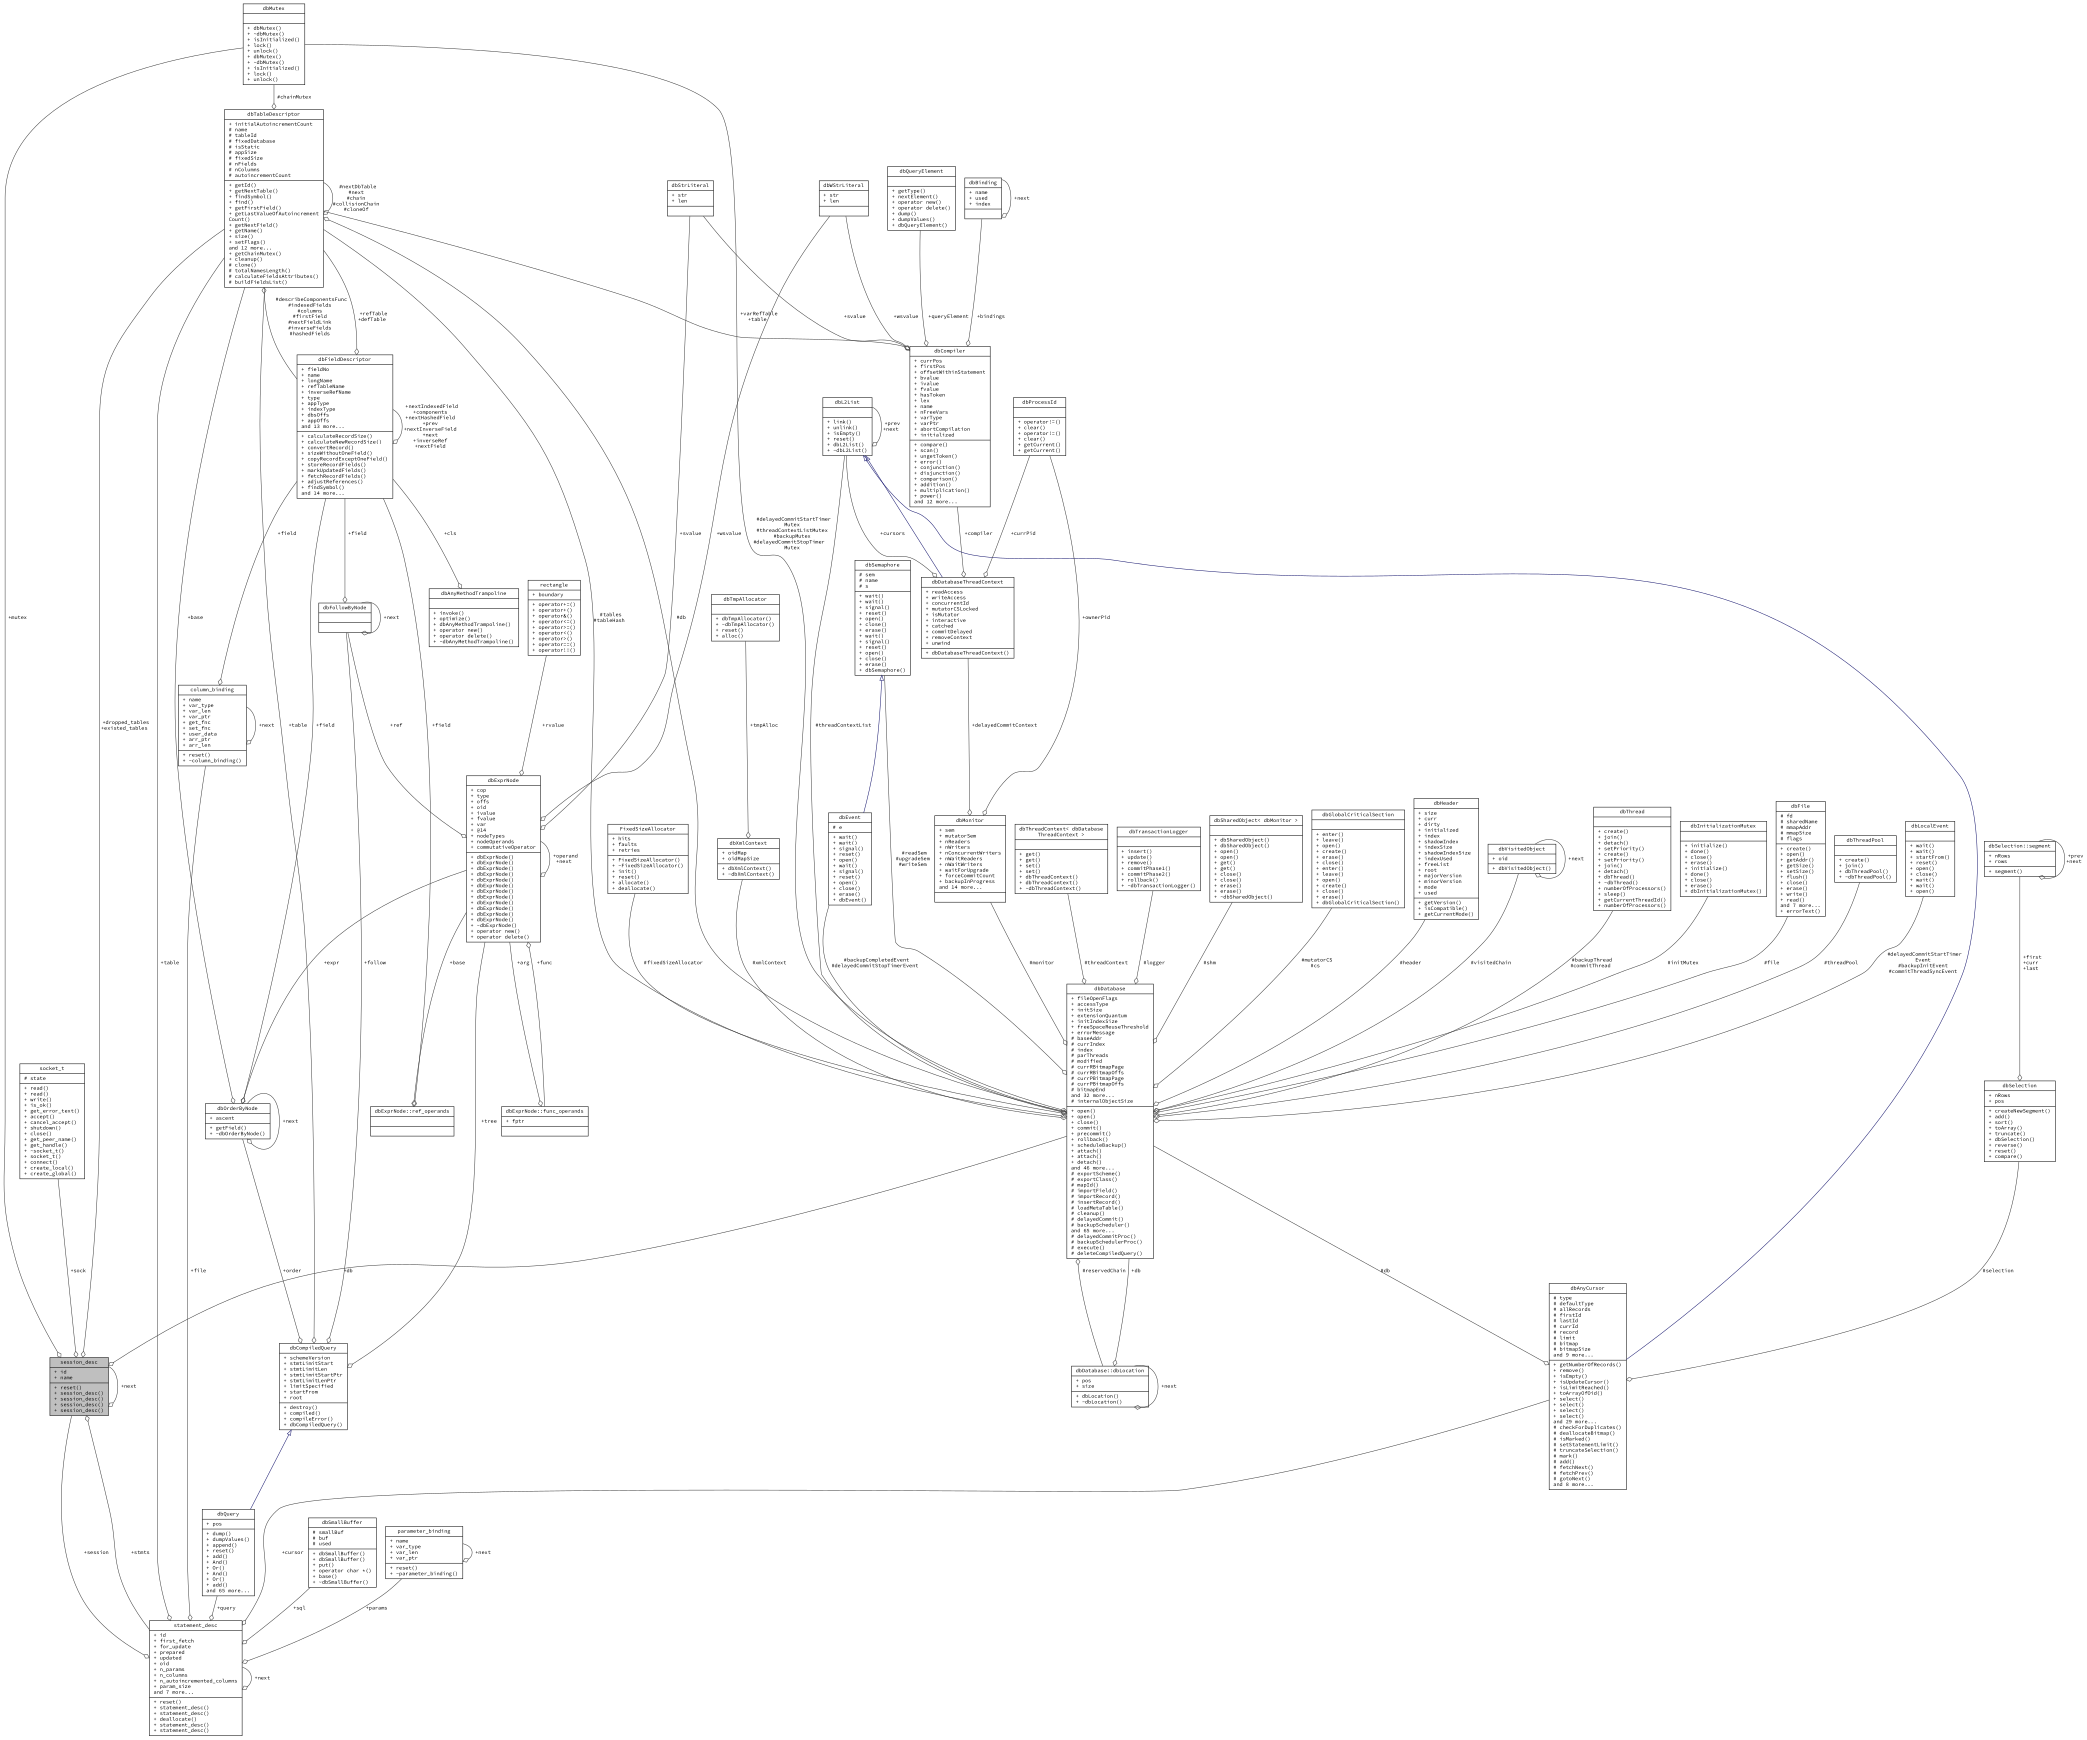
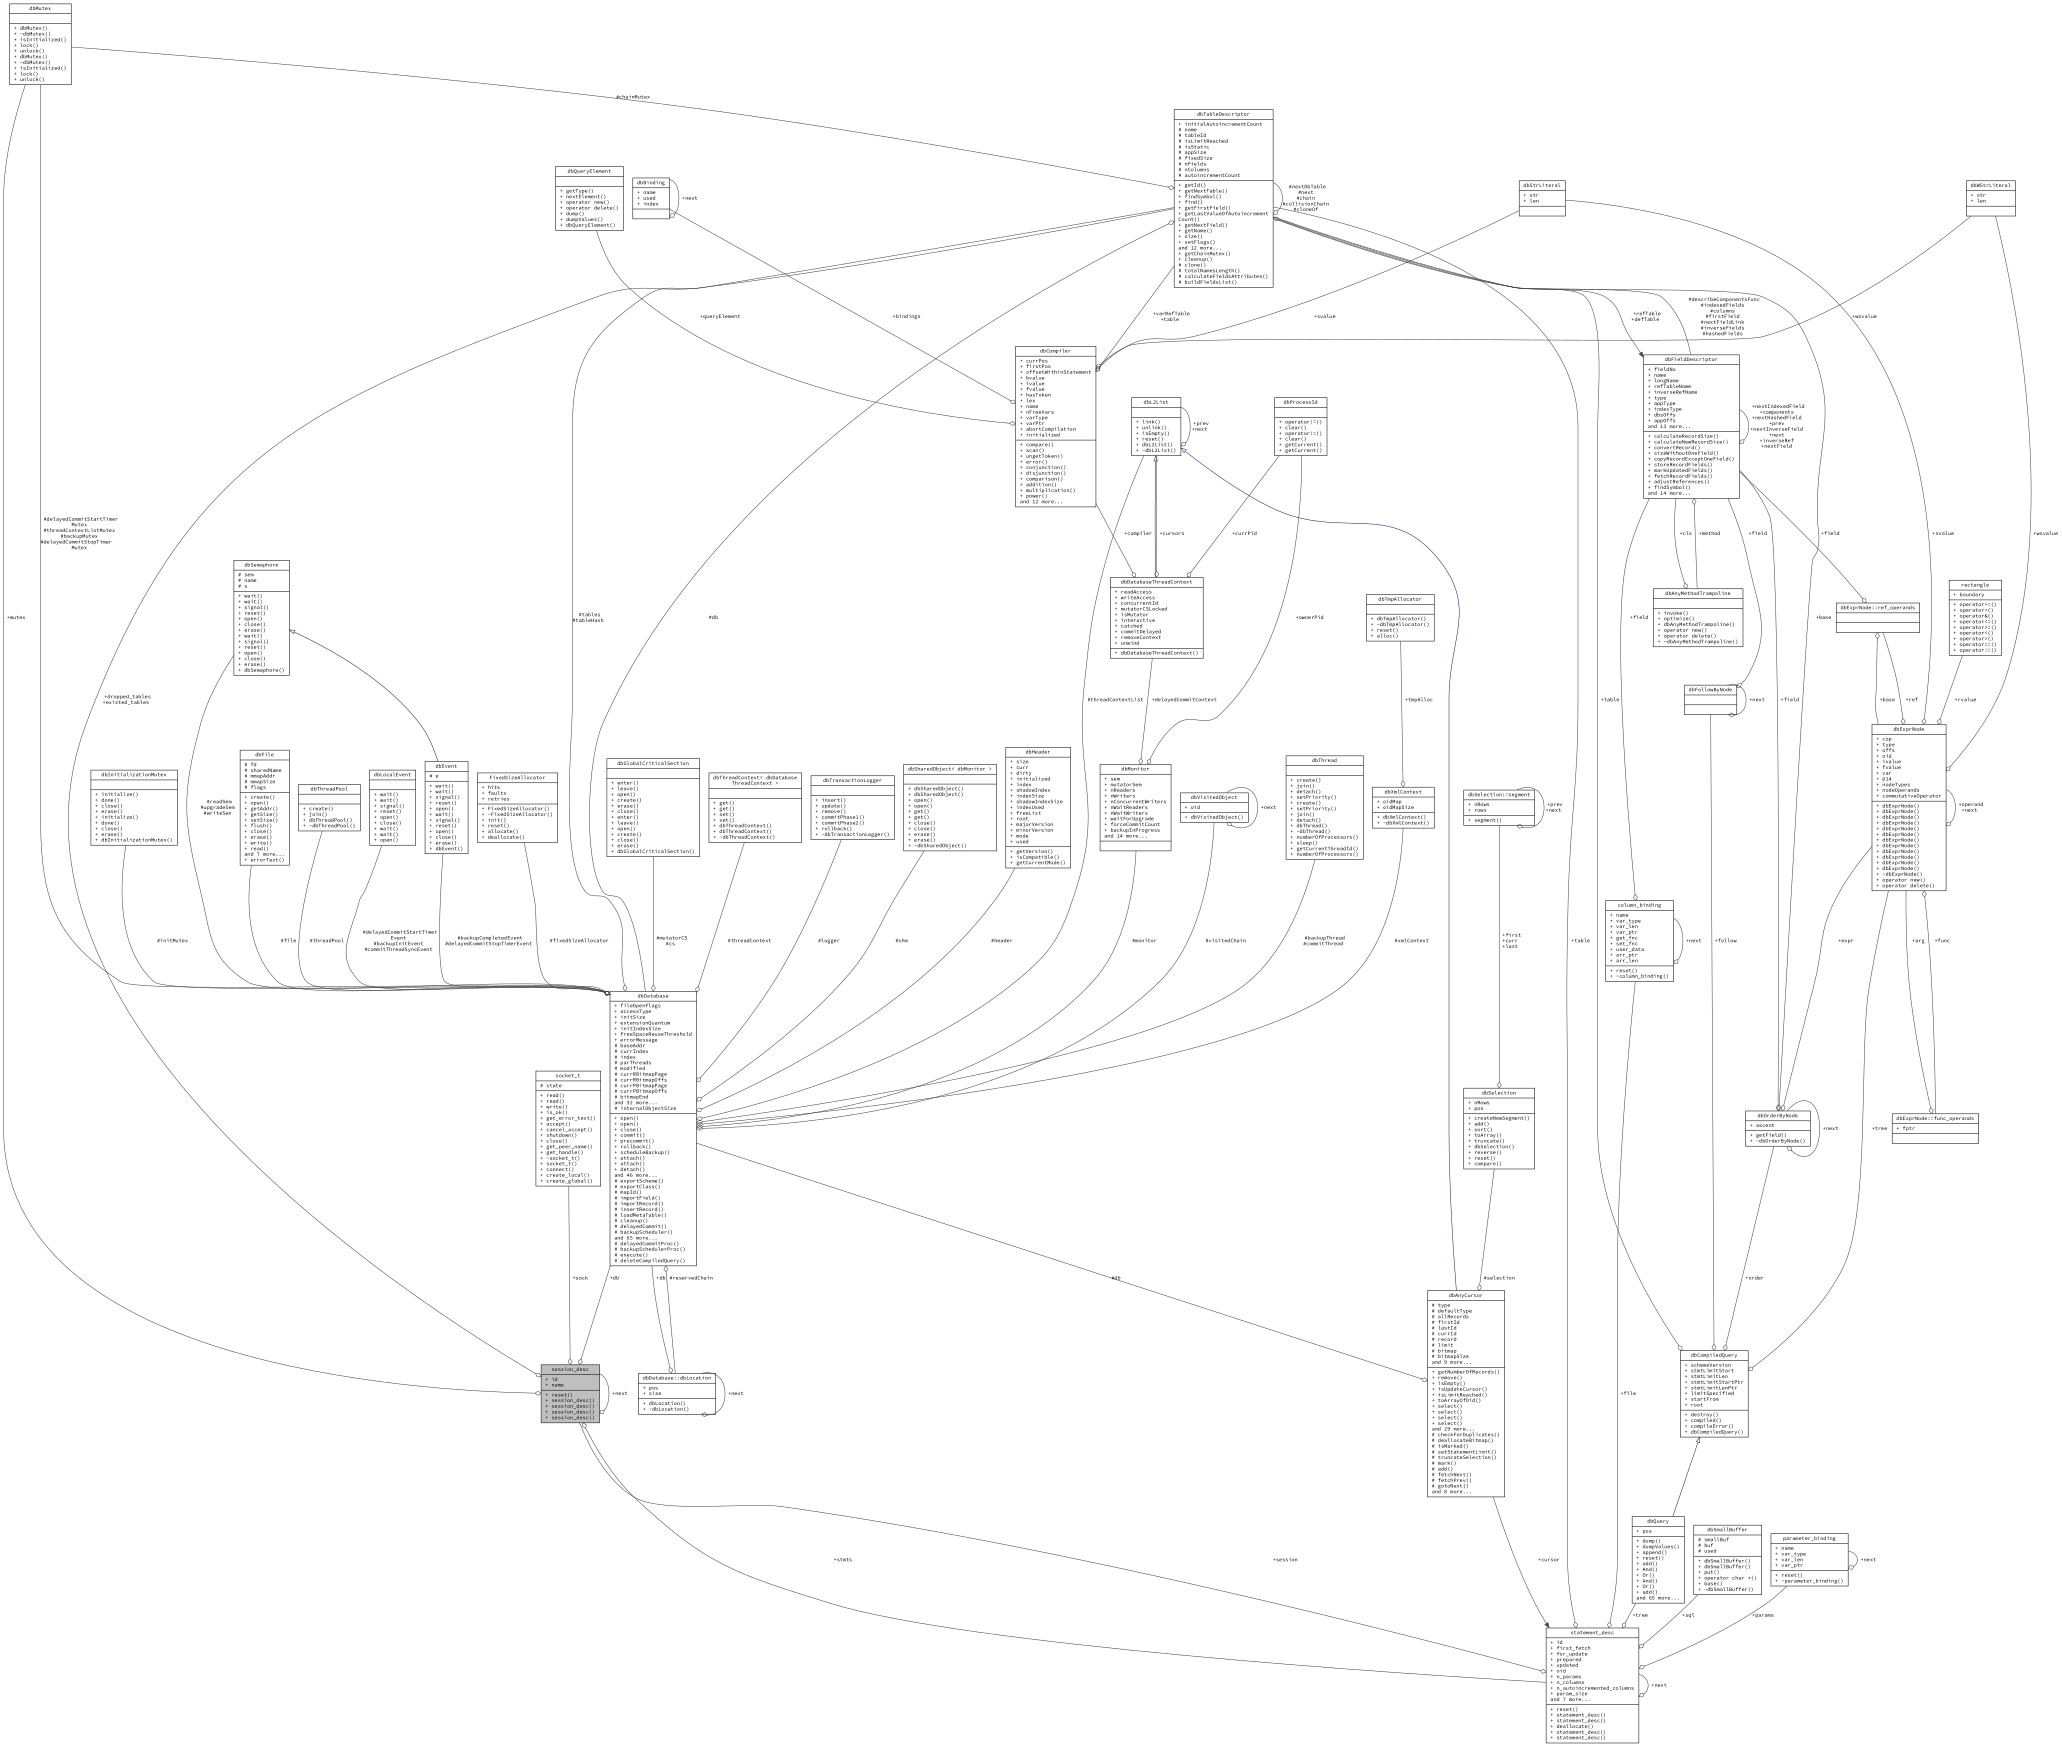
node "dbTableDescriptor": text "# fixedDatabase" -> "# isLimitReached"
edge "dbTableDescriptor" -> "dbFieldDescriptor": arrowhead odiamond -> normal
edge "dbAnyMethodTrampoline" -> "dbFieldDescriptor": added, label "+method"
edge "dbFollowByNode" -> "dbExprNode": now "dbExprNode::ref_operands" -> "dbExprNode"
node "dbLocalEvent": text "+ startFrom()" -> "+ signal()"
edge "dbAnyCursor" -> "statement_desc": arrowhead odiamond -> normal
edge "dbQuery" -> "statement_desc": label " +query" -> " +tree"
